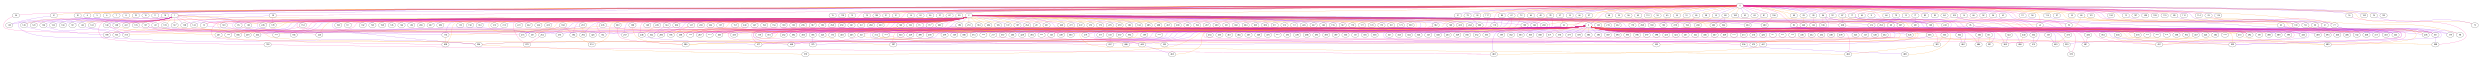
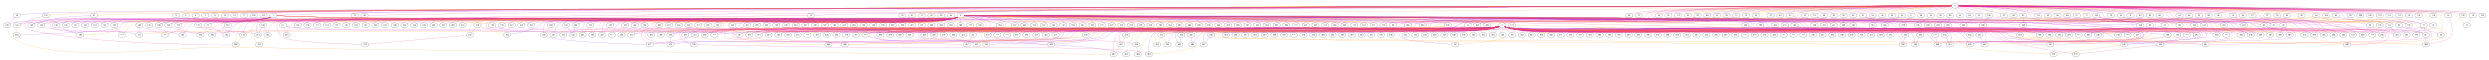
edge "87" -- "410": now "67" -- "410"
